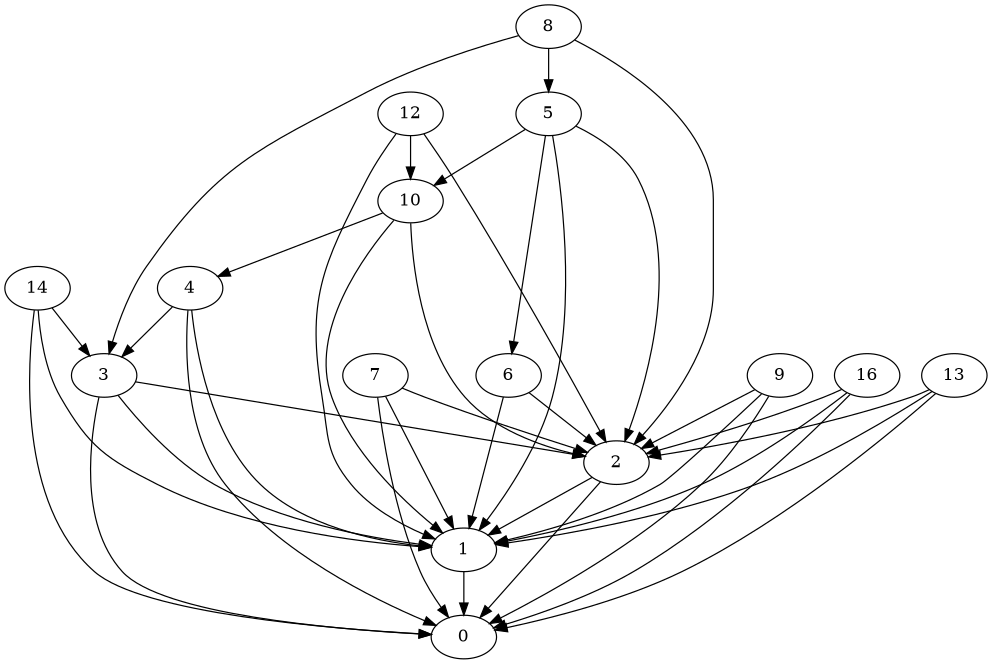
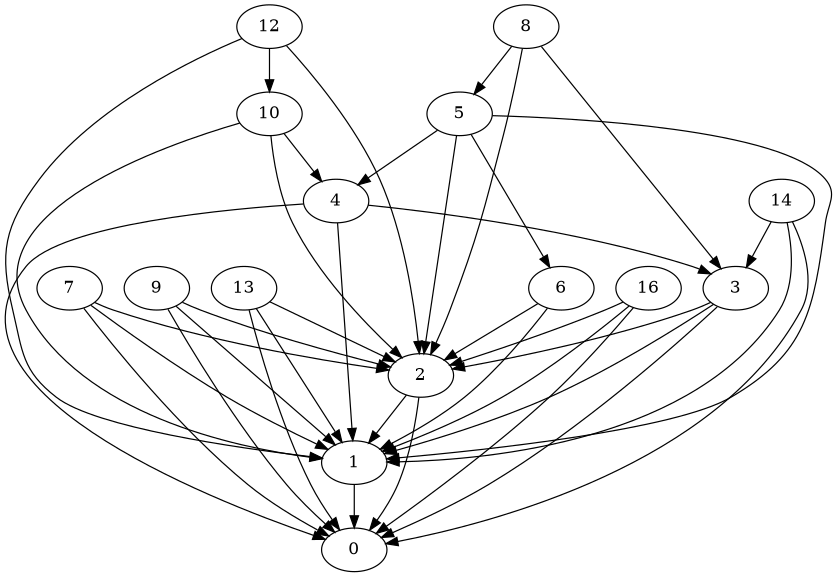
edge "5" -> "10": now "5" -> "4"
